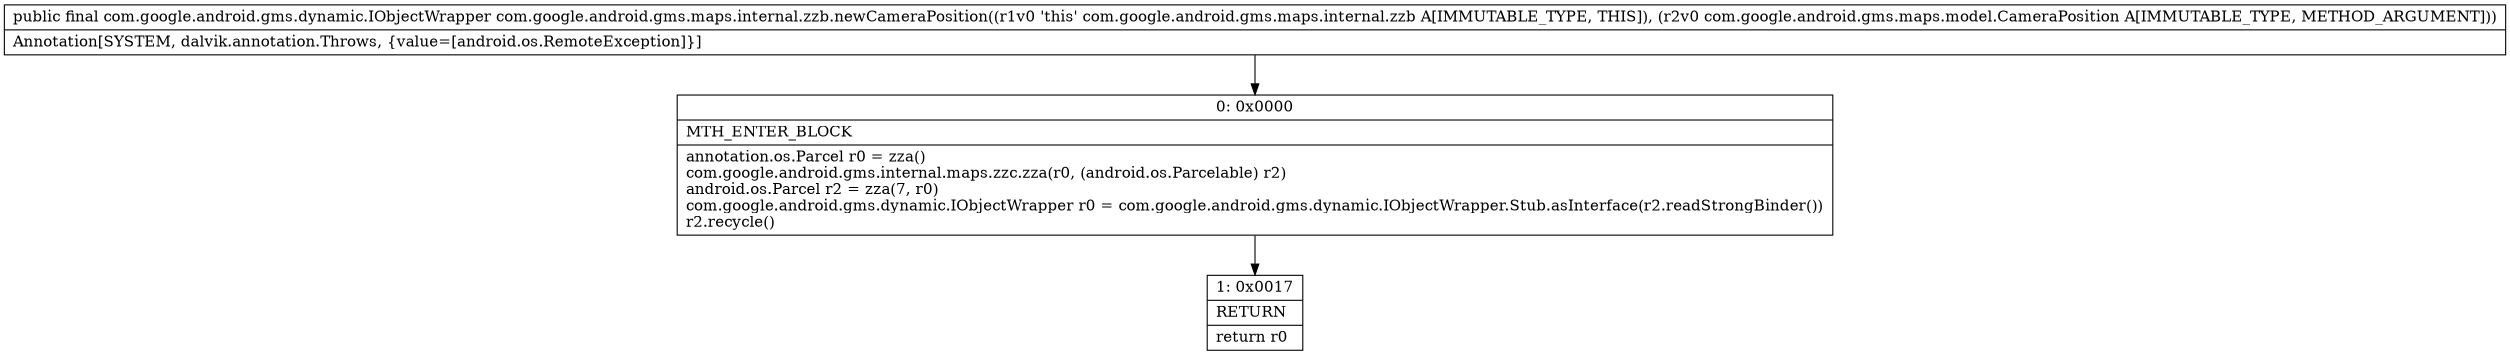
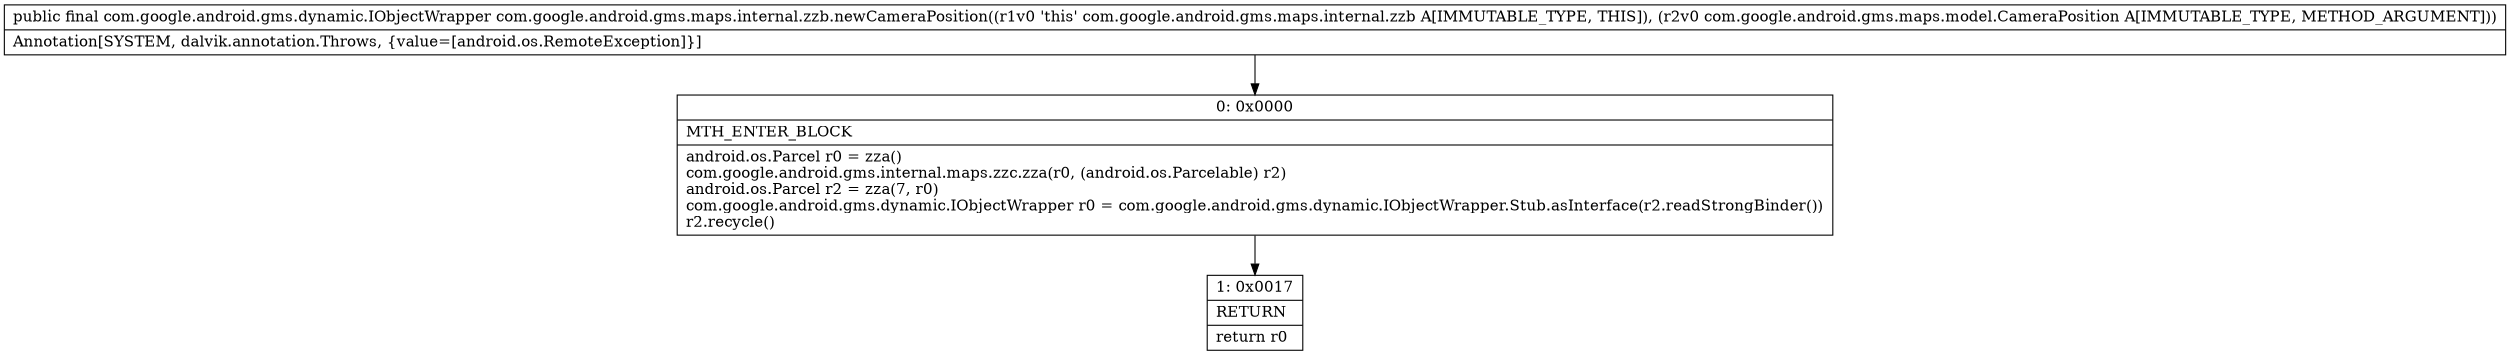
node "0: 0x0000": text "annotation.os.Parcel r0 = zza()" -> "android.os.Parcel r0 = zza()"
